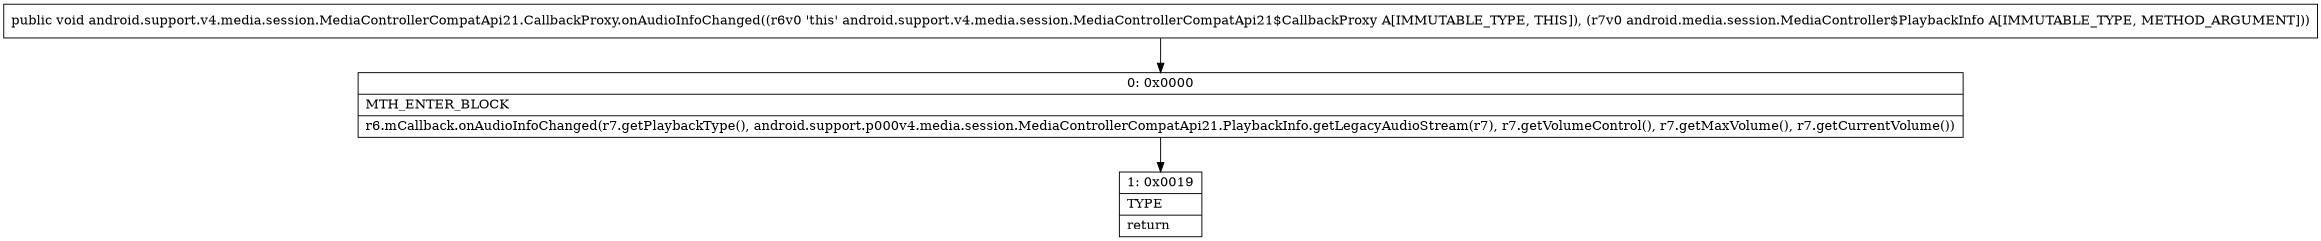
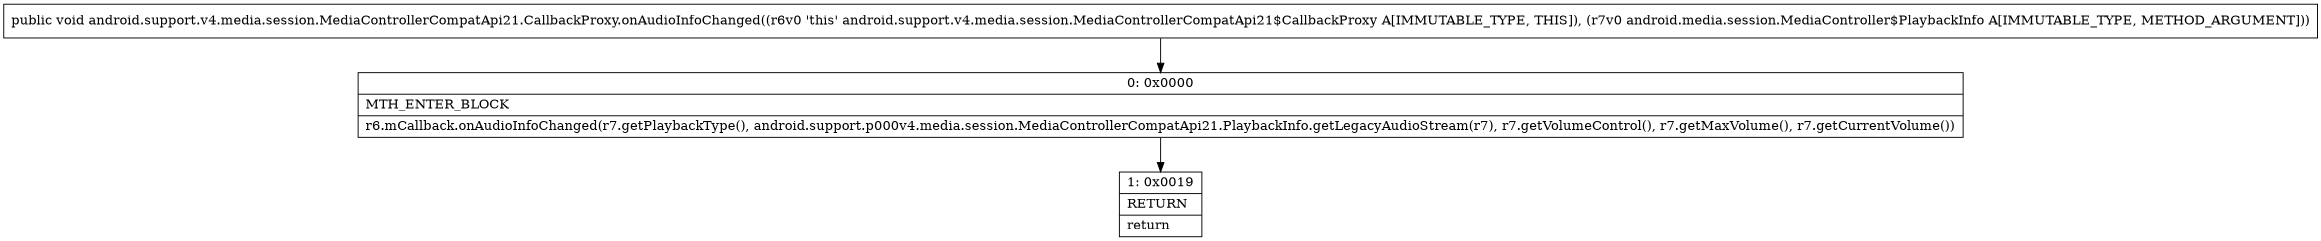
node "1: 0x0019": text "TYPE" -> "RETURN"
